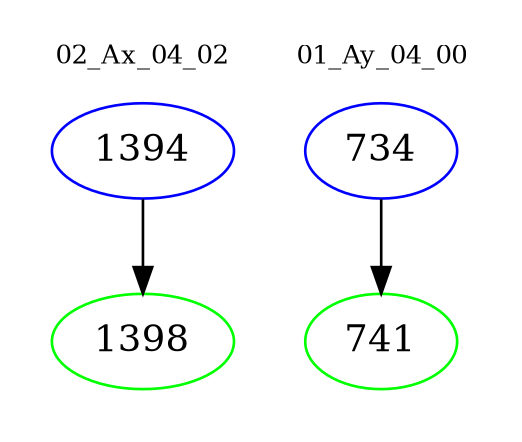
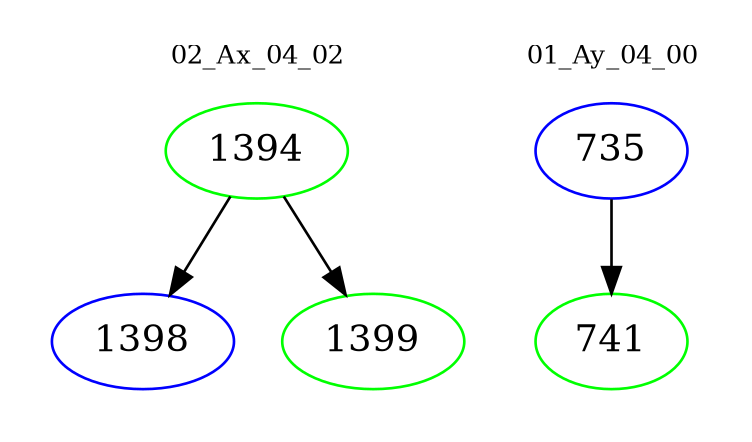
node "1394": color blue -> green
node "734": label "734" -> "735"
node "1398": color green -> blue
node "1399": added
